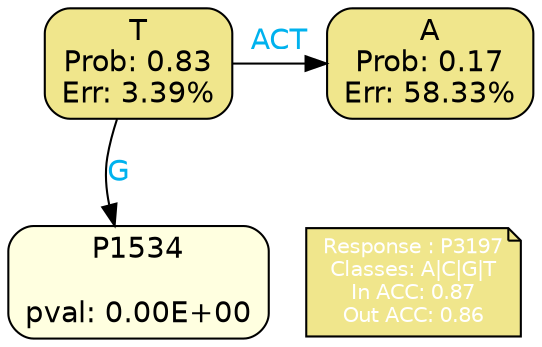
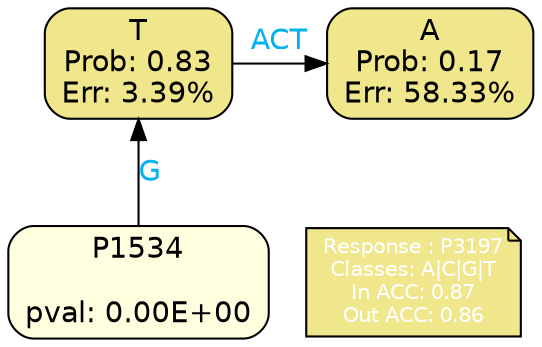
edge "T Prob: 0.83 Err: 3.39%" -> "P1534 pval: 0.00E+00": reversed
